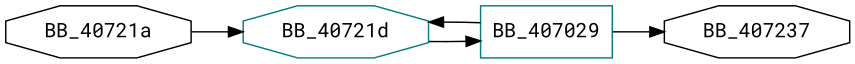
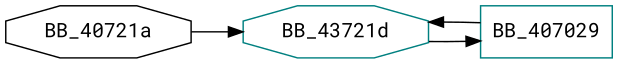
node "BB_40721d": label "BB_40721d" -> "BB_43721d"
node "BB_407237": removed
